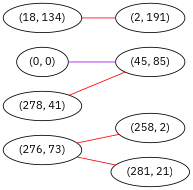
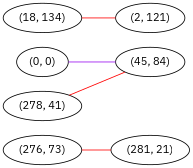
node "(2, 191)": label "(2, 191)" -> "(2, 121)"
node "(45, 85)": label "(45, 85)" -> "(45, 84)"
node "(258, 2)": removed
